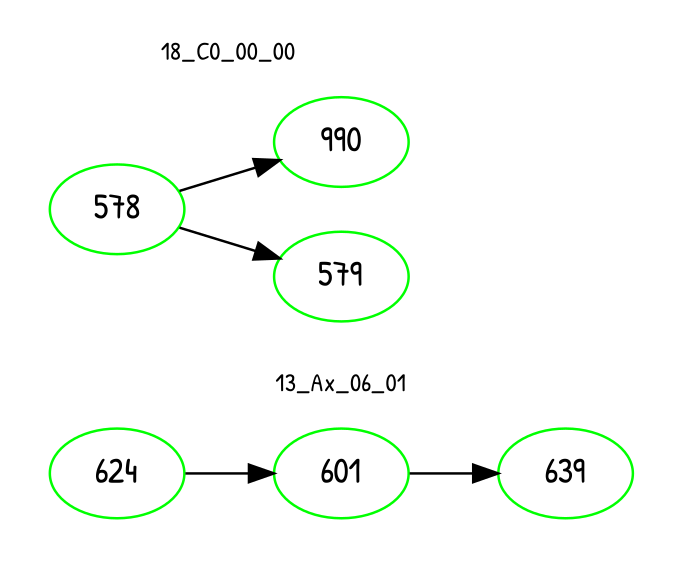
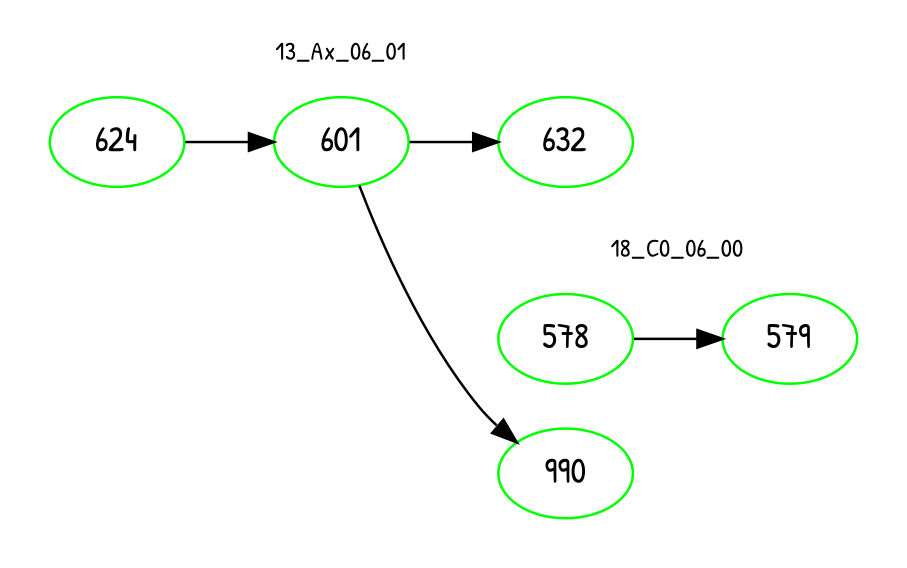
cluster "18_C0_00_00": label "18_C0_00_00" -> "18_C0_06_00"
edge "578" -> "990": now "601" -> "990"
node "639": label "639" -> "632"
